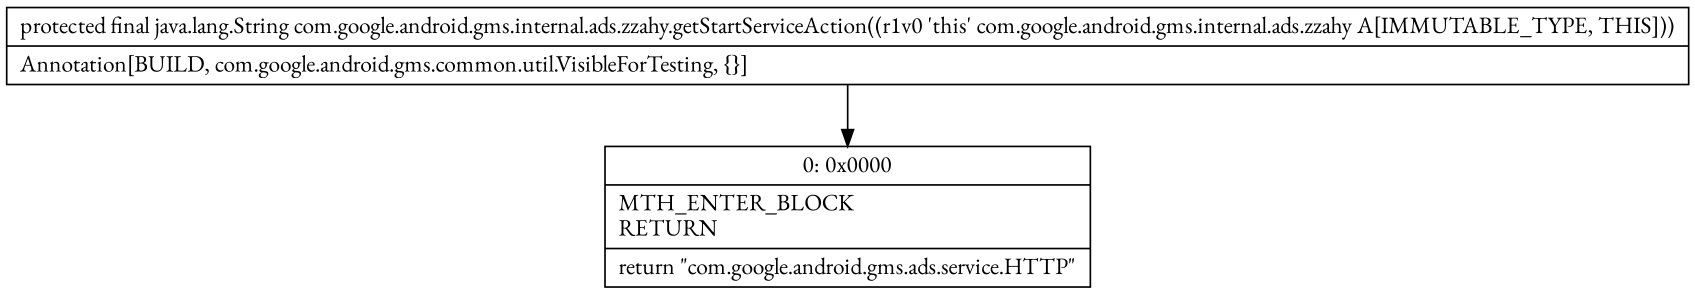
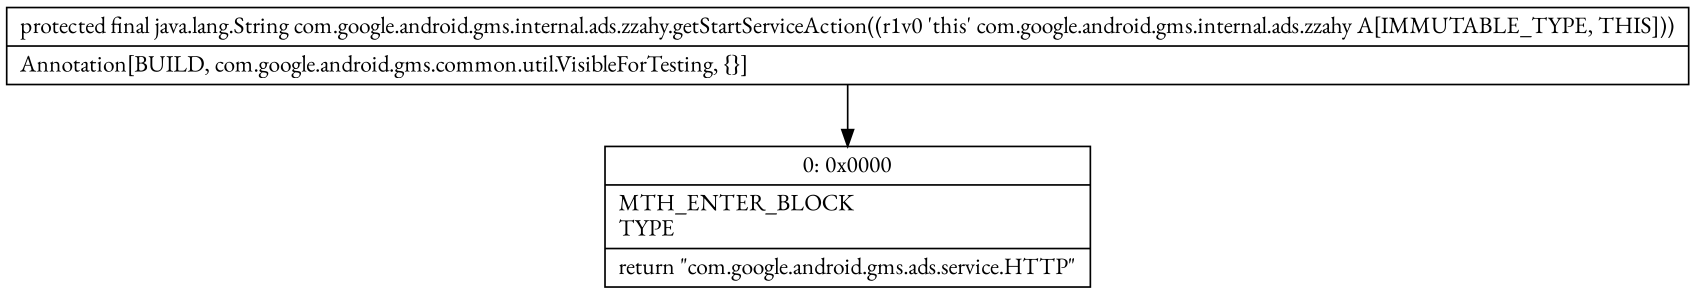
node "0: 0x0000": text "RETURN" -> "TYPE"
